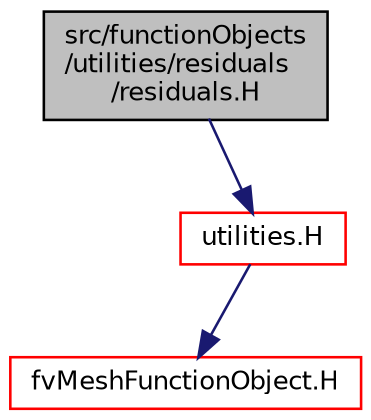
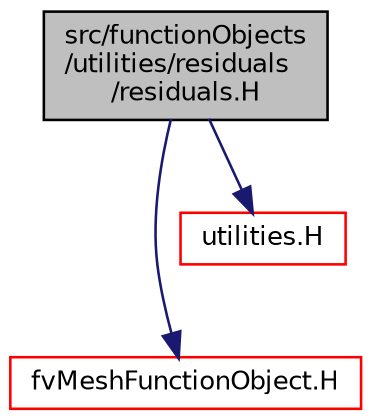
edge "utilities.H" -> "fvMeshFunctionObject.H": now "src/functionObjects /utilities/residuals /residuals.H" -> "fvMeshFunctionObject.H"
